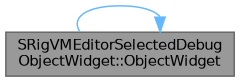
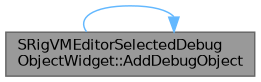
node "SRigVMEditorSelectedDebug ObjectWidget::ObjectWidget": label "SRigVMEditorSelectedDebug ObjectWidget::ObjectWidget" -> "SRigVMEditorSelectedDebug ObjectWidget::AddDebugObject"
